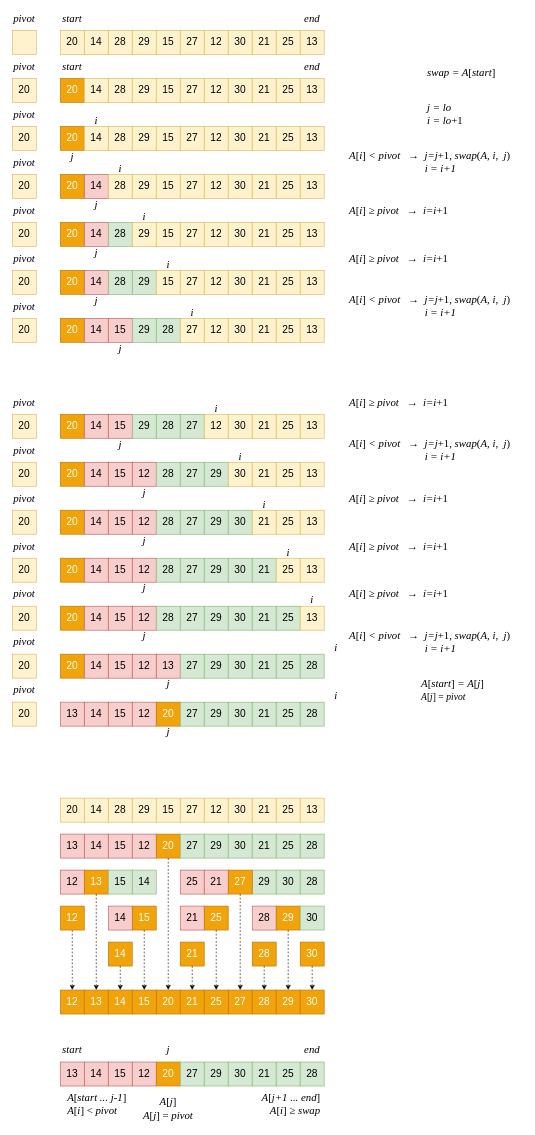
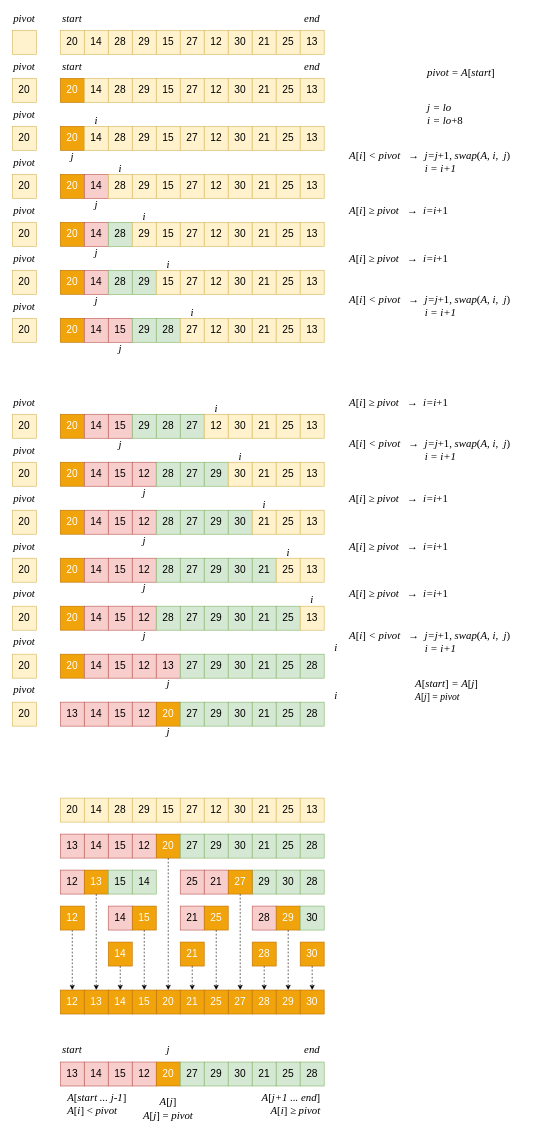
node "swap = A[start]": label "swap = A[start]" -> "pivot = A[start]"
node "j = lo i = lo+1": label "j = lo i = lo+1" -> "j = lo i = lo+8"
node "A[start] = A[j] A[j] = pivot": moved (468, 690) -> (462, 690)
node "A[j+1 ... end] A[i] ≥ swap": label "A[j+1 ... end] A[i] ≥ swap" -> "A[j+1 ... end] A[i] ≥ pivot"
